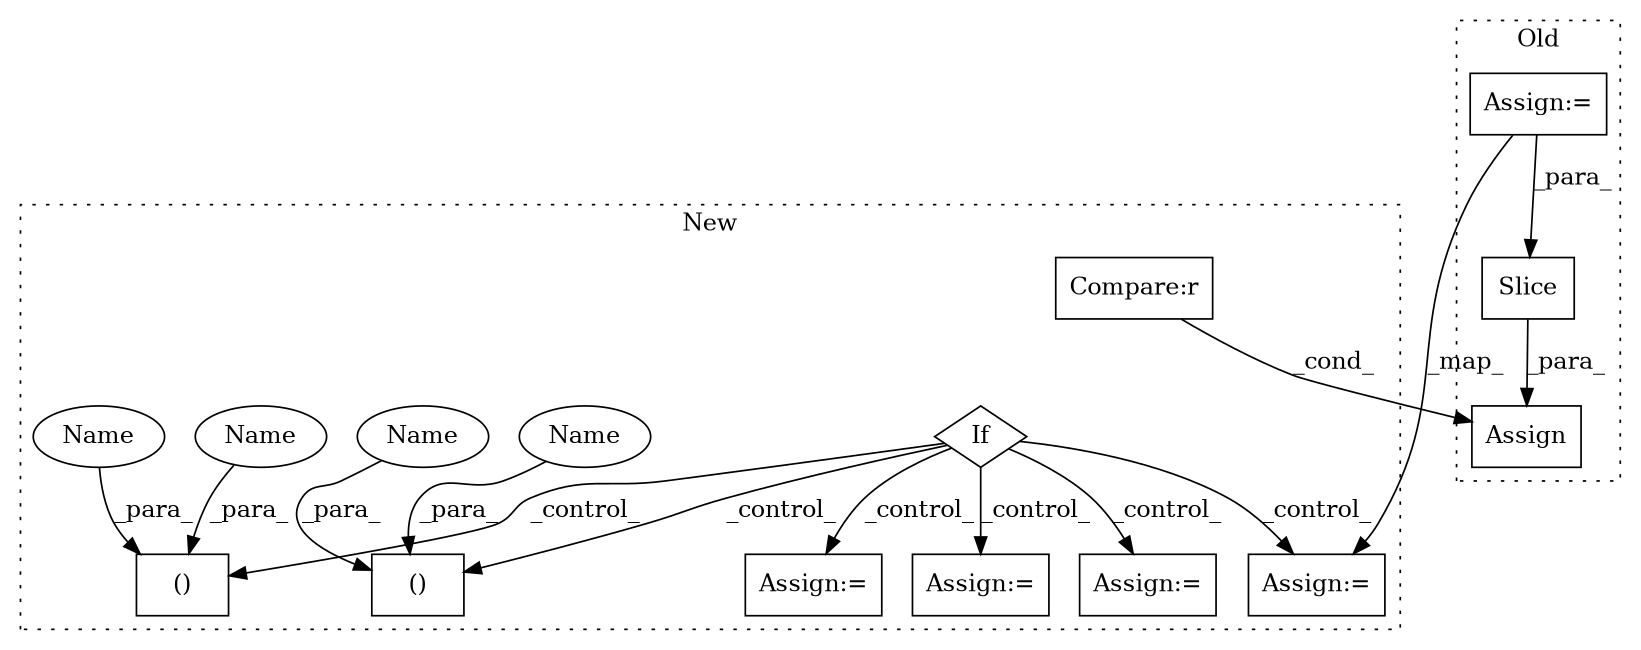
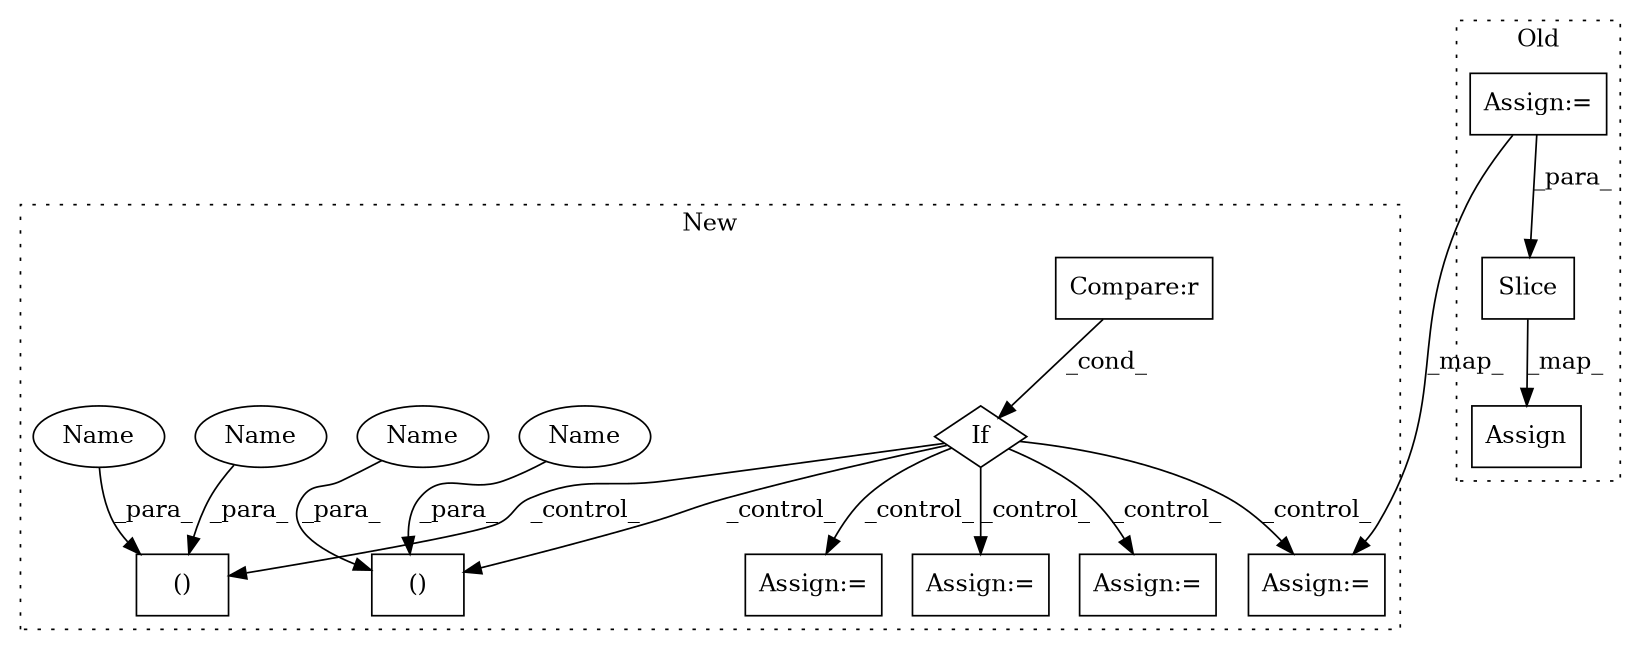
edge "Slice" -> "Assign": label "_para_" -> "_map_"
edge "Compare:r" -> "Assign": now "Compare:r" -> "If"
